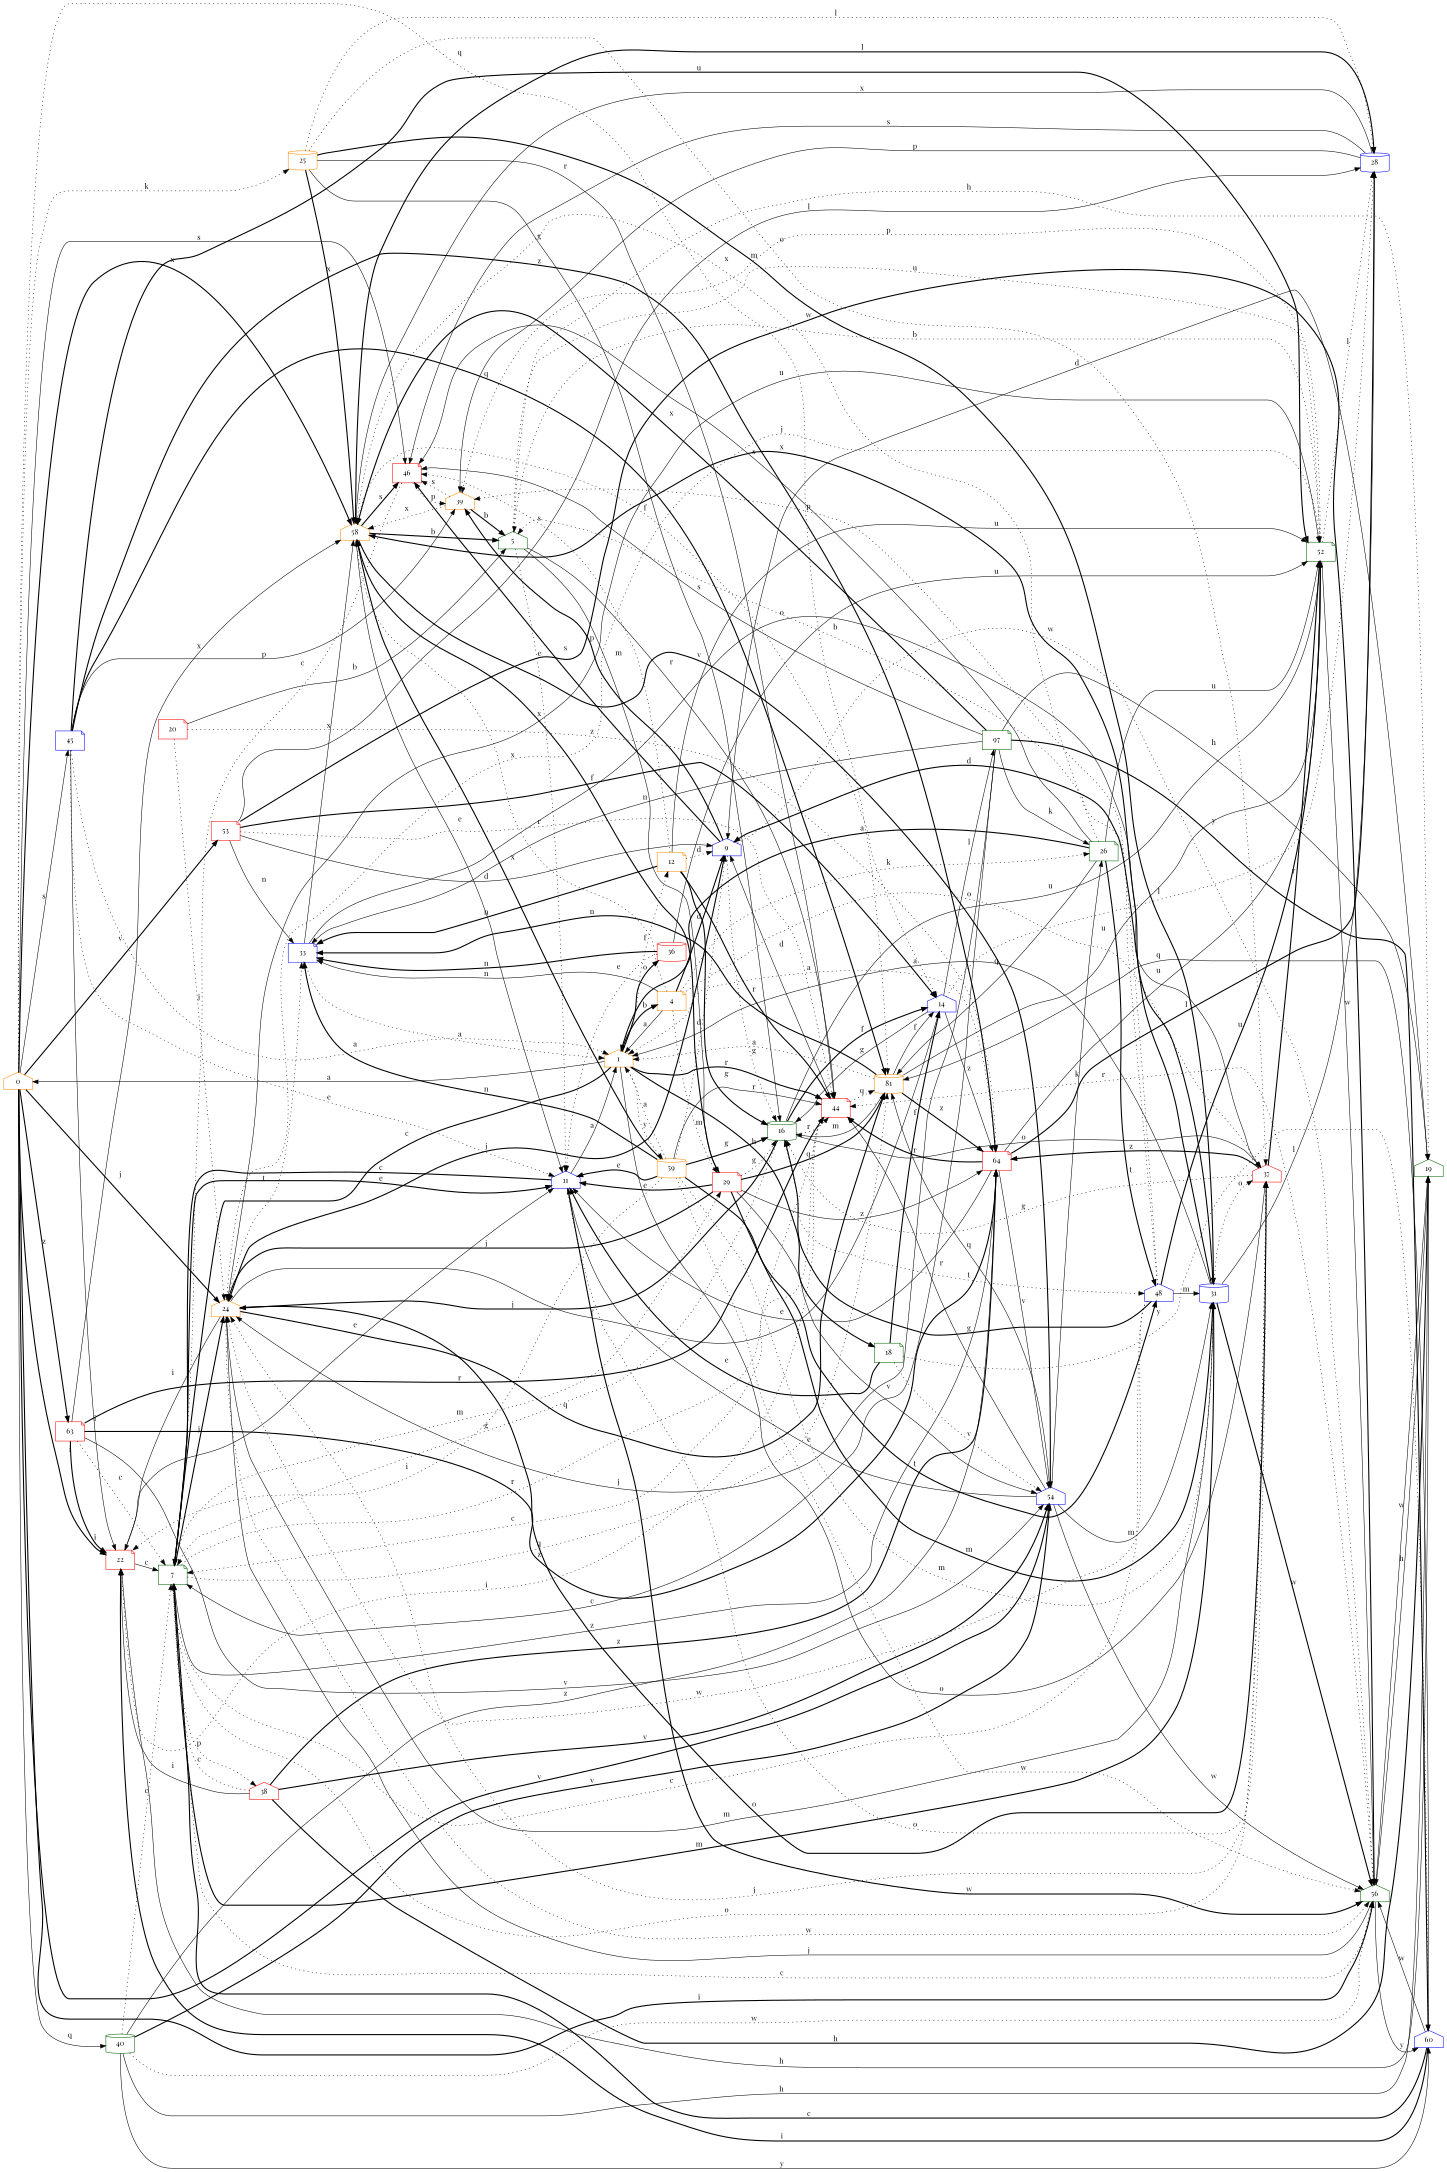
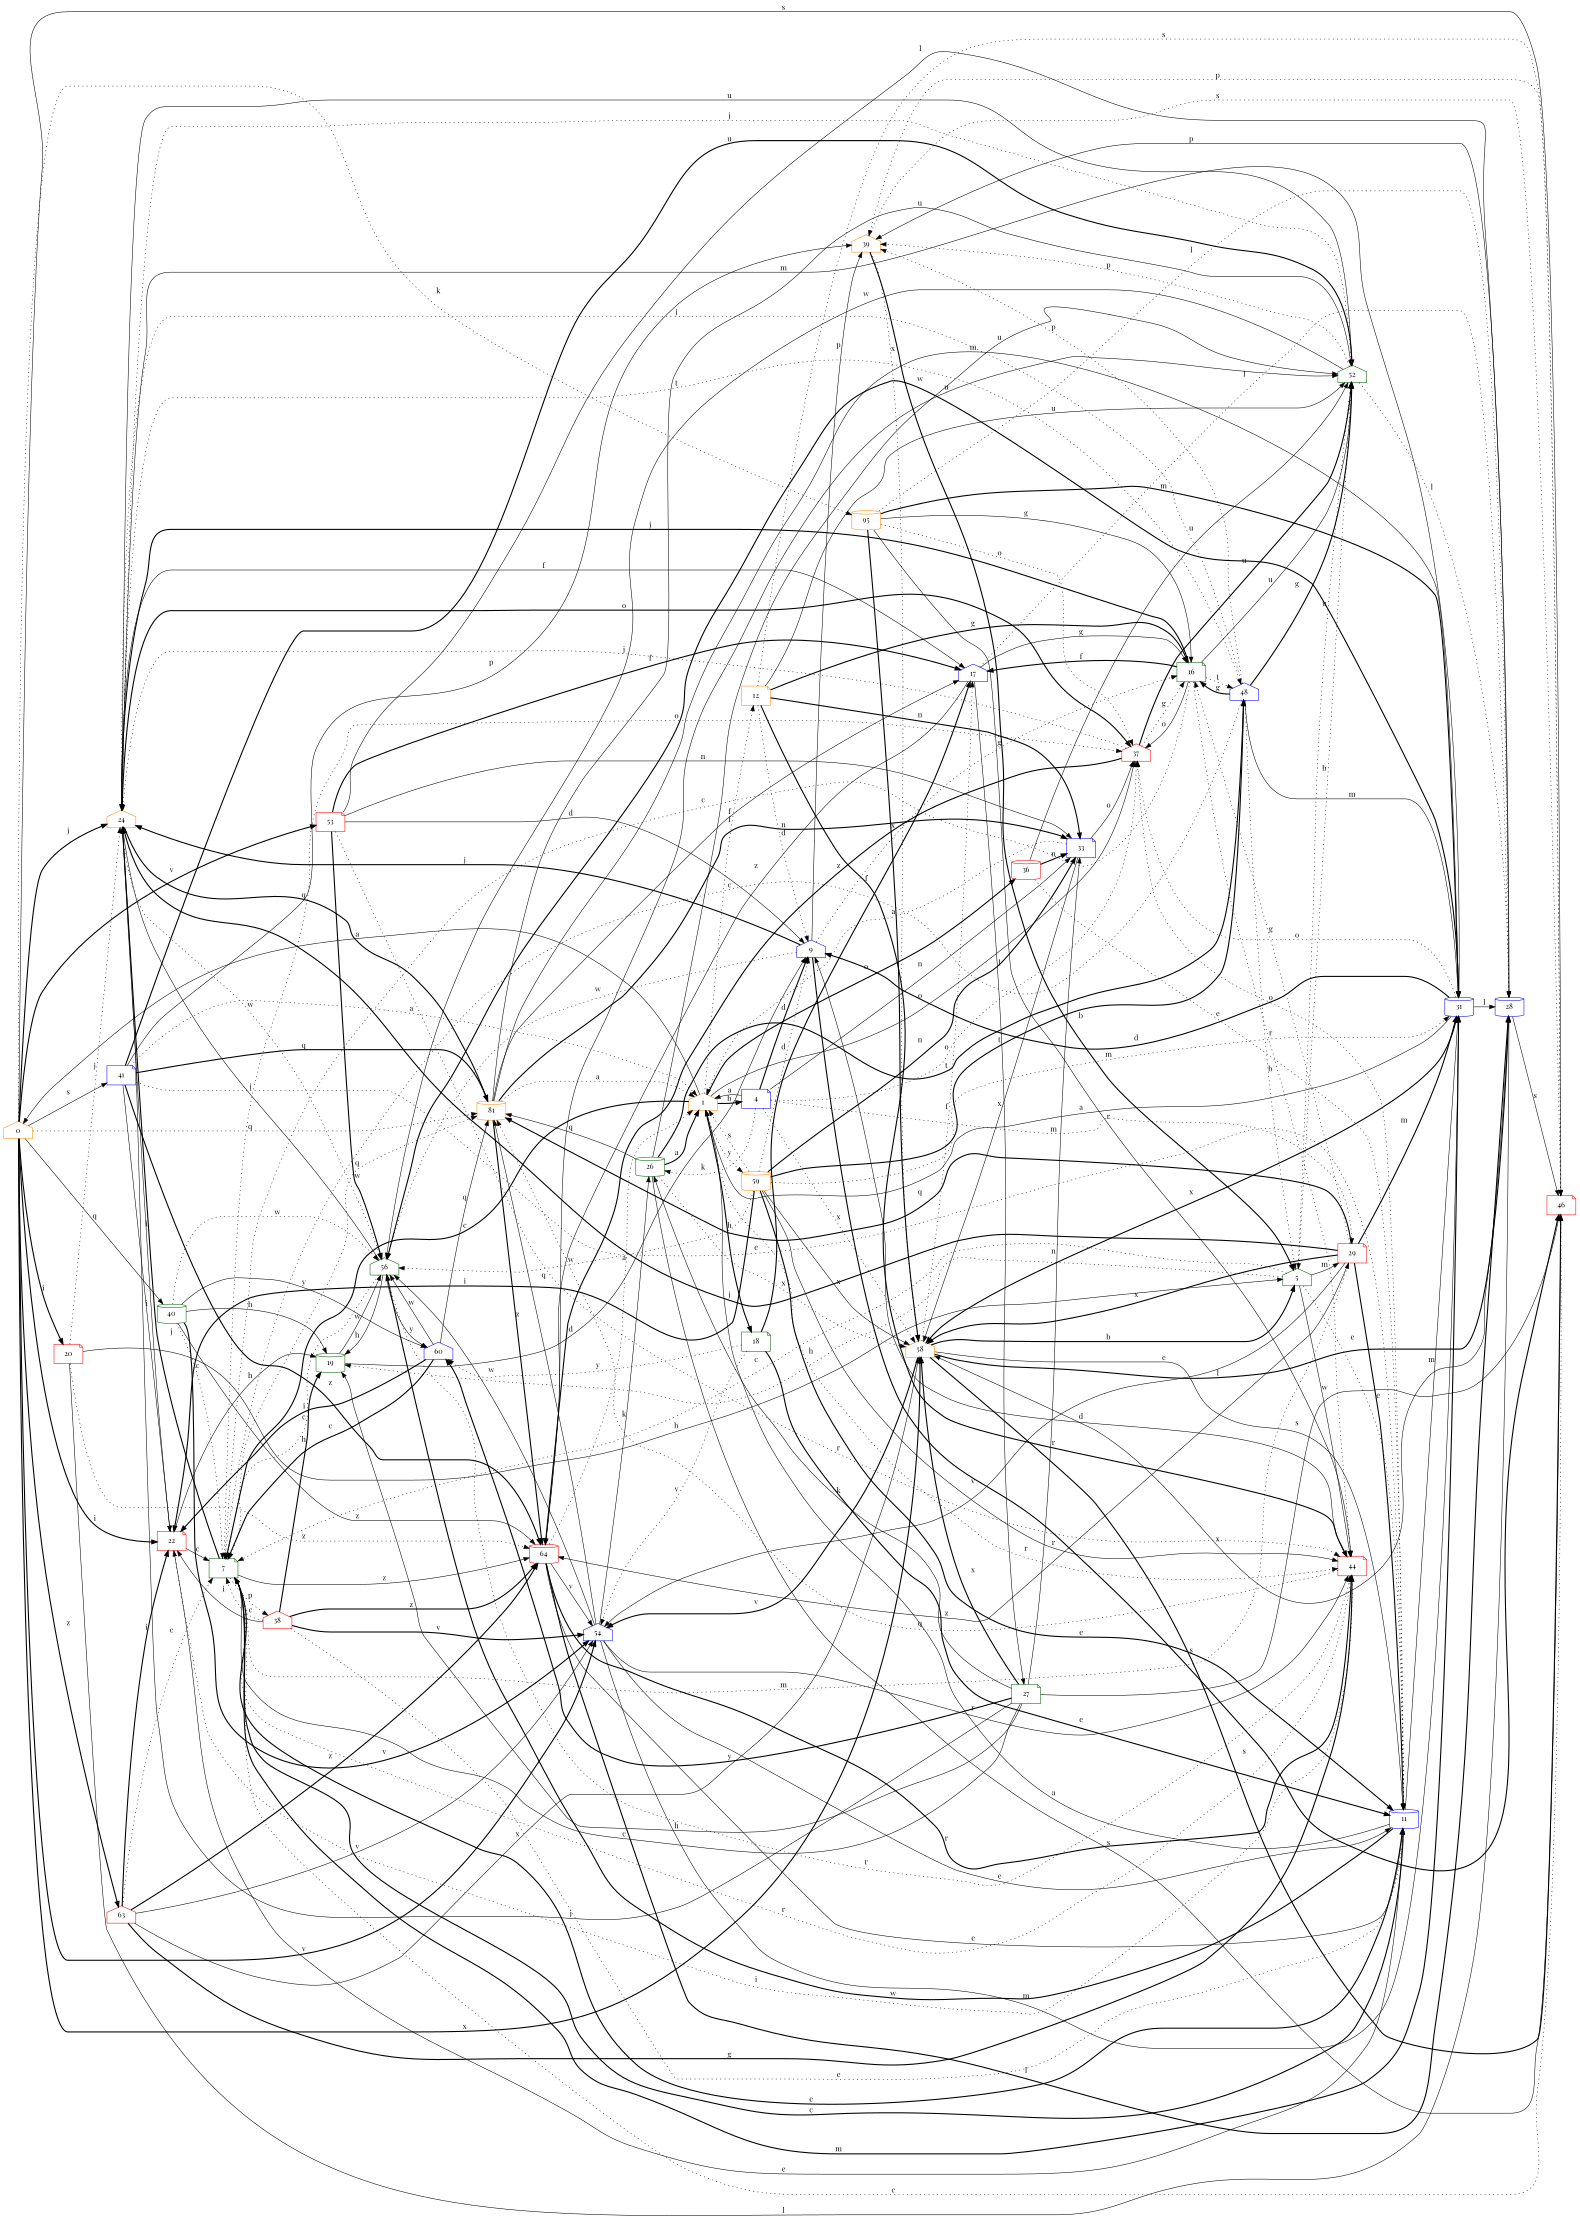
node "25": label "25" -> "95"
node "52": shape note -> house
edge "5" -> "44": label "r" -> "w"
edge "9" -> "39": style bold -> solid
node "97": label "97" -> "27"
node "45": label "45" -> "41"
node "26": shape note -> cylinder
edge "59" -> "58": style bold -> solid
edge "37" -> "52": label "r" -> "u"
node "4": color darkorange -> blue
node "14": label "14" -> "17"
edge "48" -> "52": label "u" -> "g"
edge "1" -> "44": style bold -> dotted
edge "59" -> "1": label "a" -> "s"
edge "81" -> "16": now "81" -> "31"
node "16": shape cylinder -> note
edge "24" -> "33": now "24" -> "48"
edge "59" -> "16": removed, label "g"
node "64": shape note -> cylinder
node "19": shape house -> cylinder
node "11": shape house -> cylinder
edge "63" -> "44": label "r" -> "g"
edge "11" -> "31": added, label "m"
edge "16" -> "7": label "g" -> "c"
node "63": shape note -> house
edge "59" -> "22": style dotted -> bold
edge "44" -> "7": now "5" -> "7"
edge "48" -> "24": label "w" -> "j"
edge "0" -> "56": now "0" -> "20"
edge "38" -> "11": added, label "e"
edge "20" -> "28": added, label "l"
